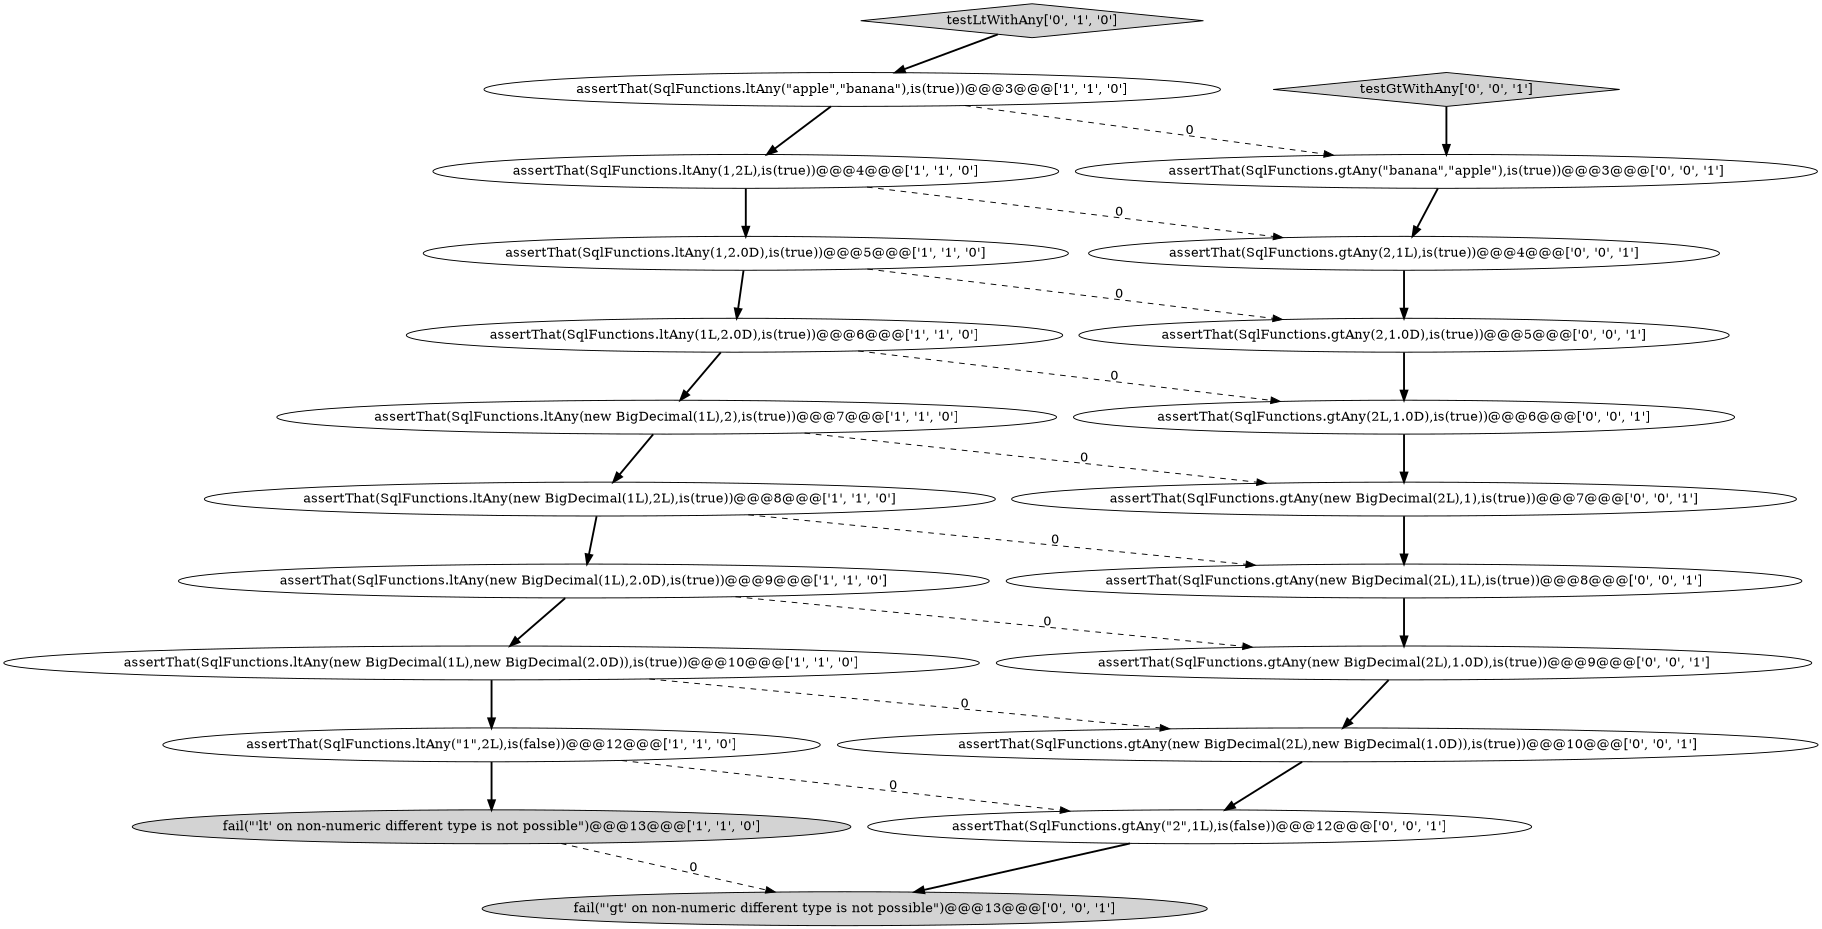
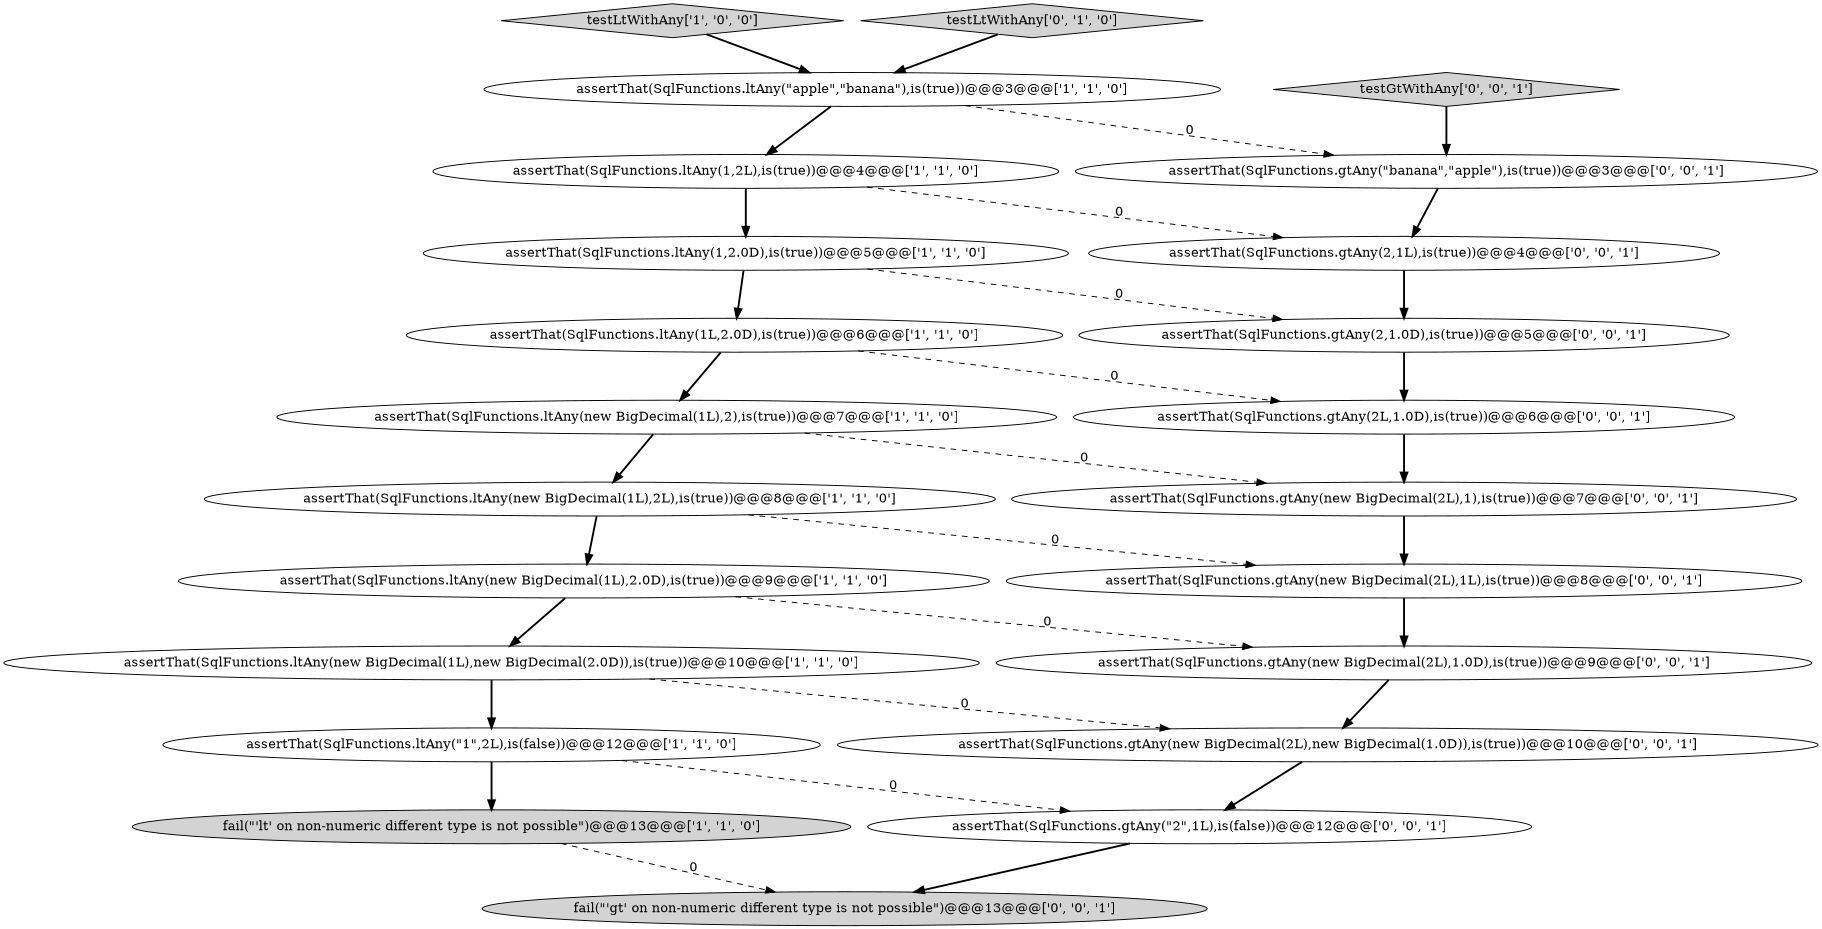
node "testLtWithAny['1', '0', '0']": added
